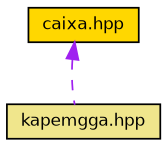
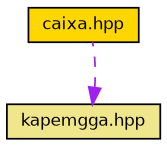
edge "kapemgga.hpp" -> "caixa.hpp": reversed
